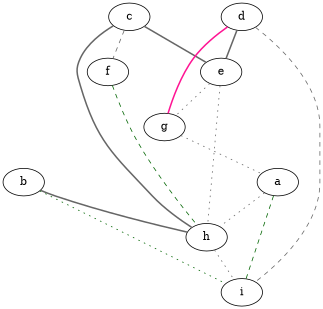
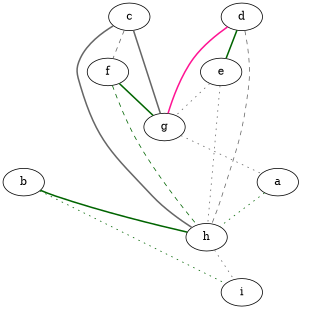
edge "c" -- "e": now "c" -- "g"
edge "d" -- "e": color gray40 -> darkgreen
edge "f" -- "g": added
edge "d" -- "i": now "d" -- "h"
edge "a" -- "h": color gray40 -> darkgreen
edge "b" -- "h": color gray40 -> darkgreen
edge "a" -- "i": removed
